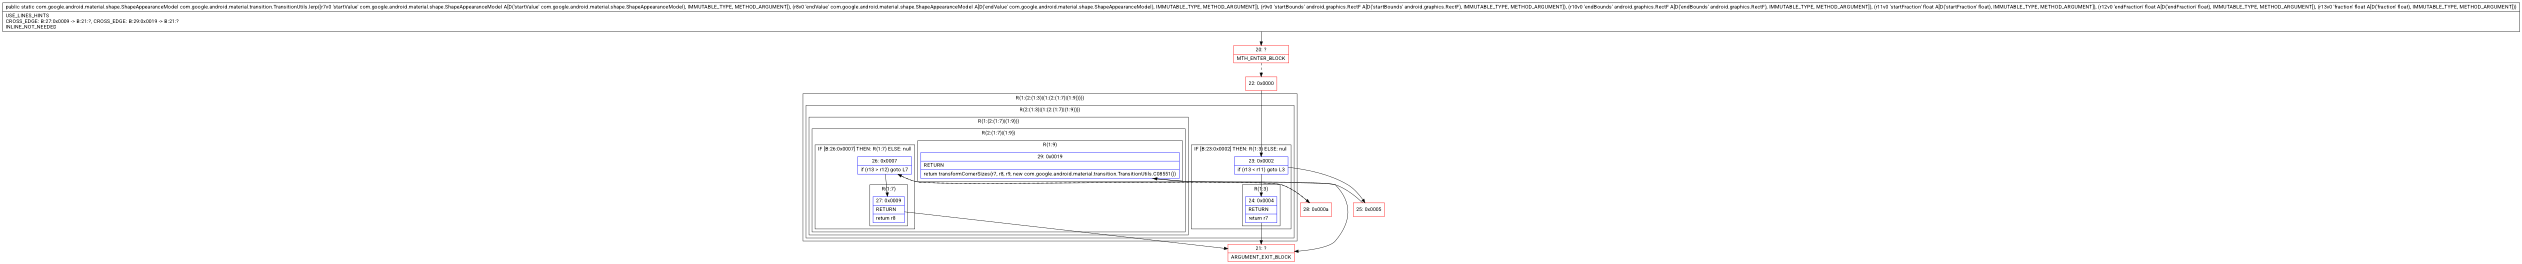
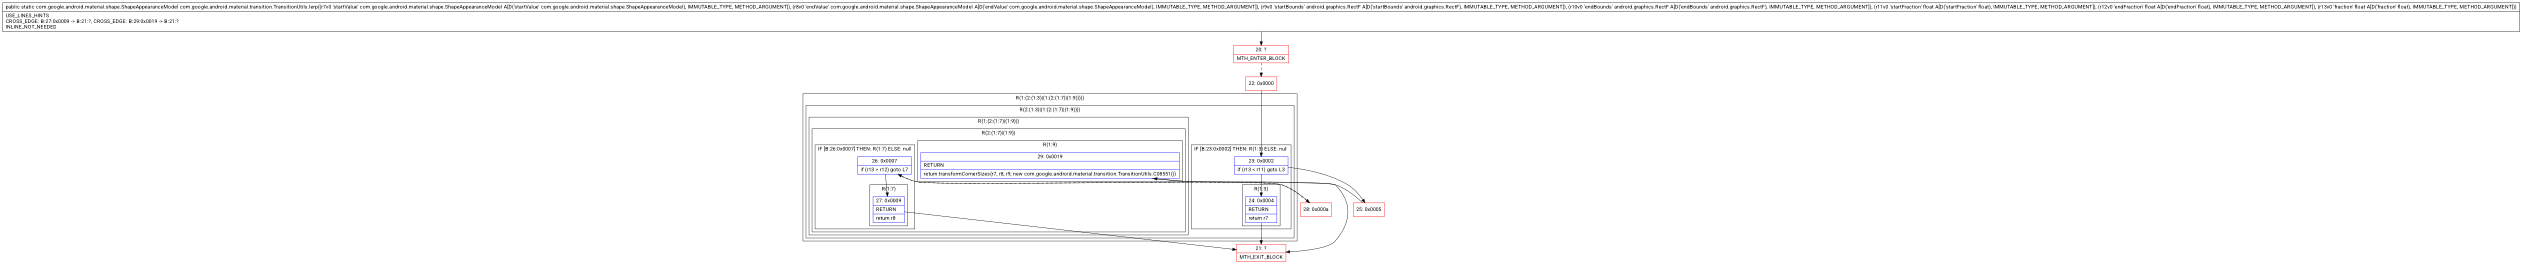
node "21: ?": text "ARGUMENT_EXIT_BLOCK" -> "MTH_EXIT_BLOCK"
